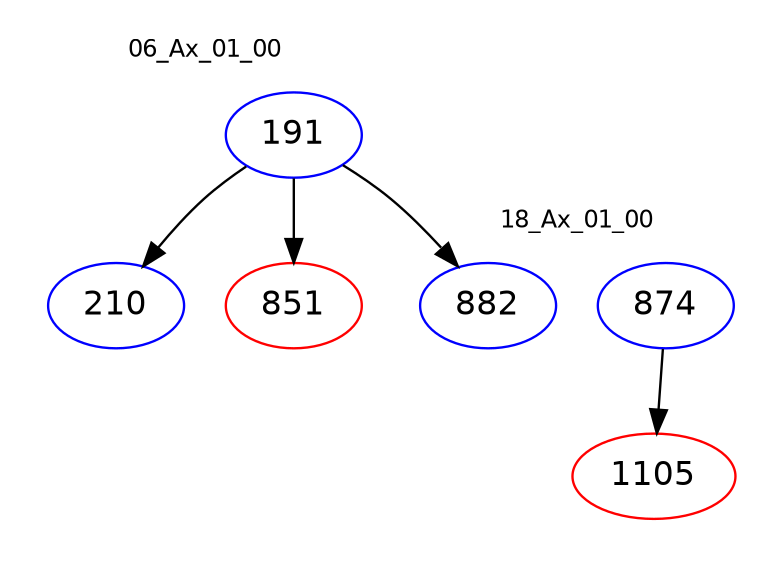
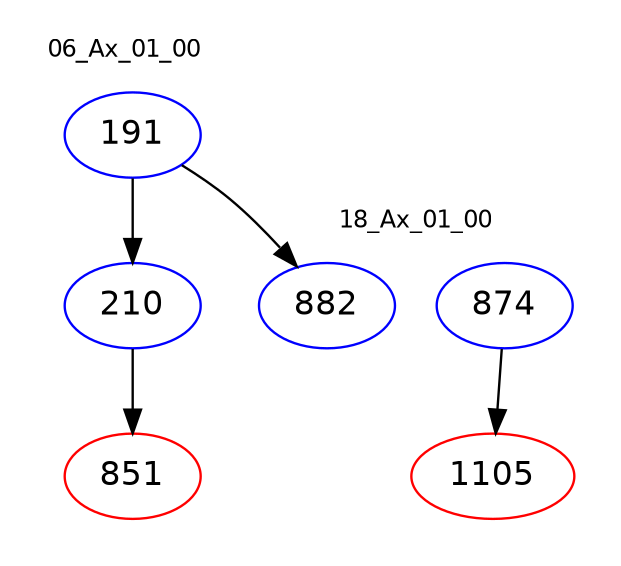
edge "191" -> "851": now "210" -> "851"
